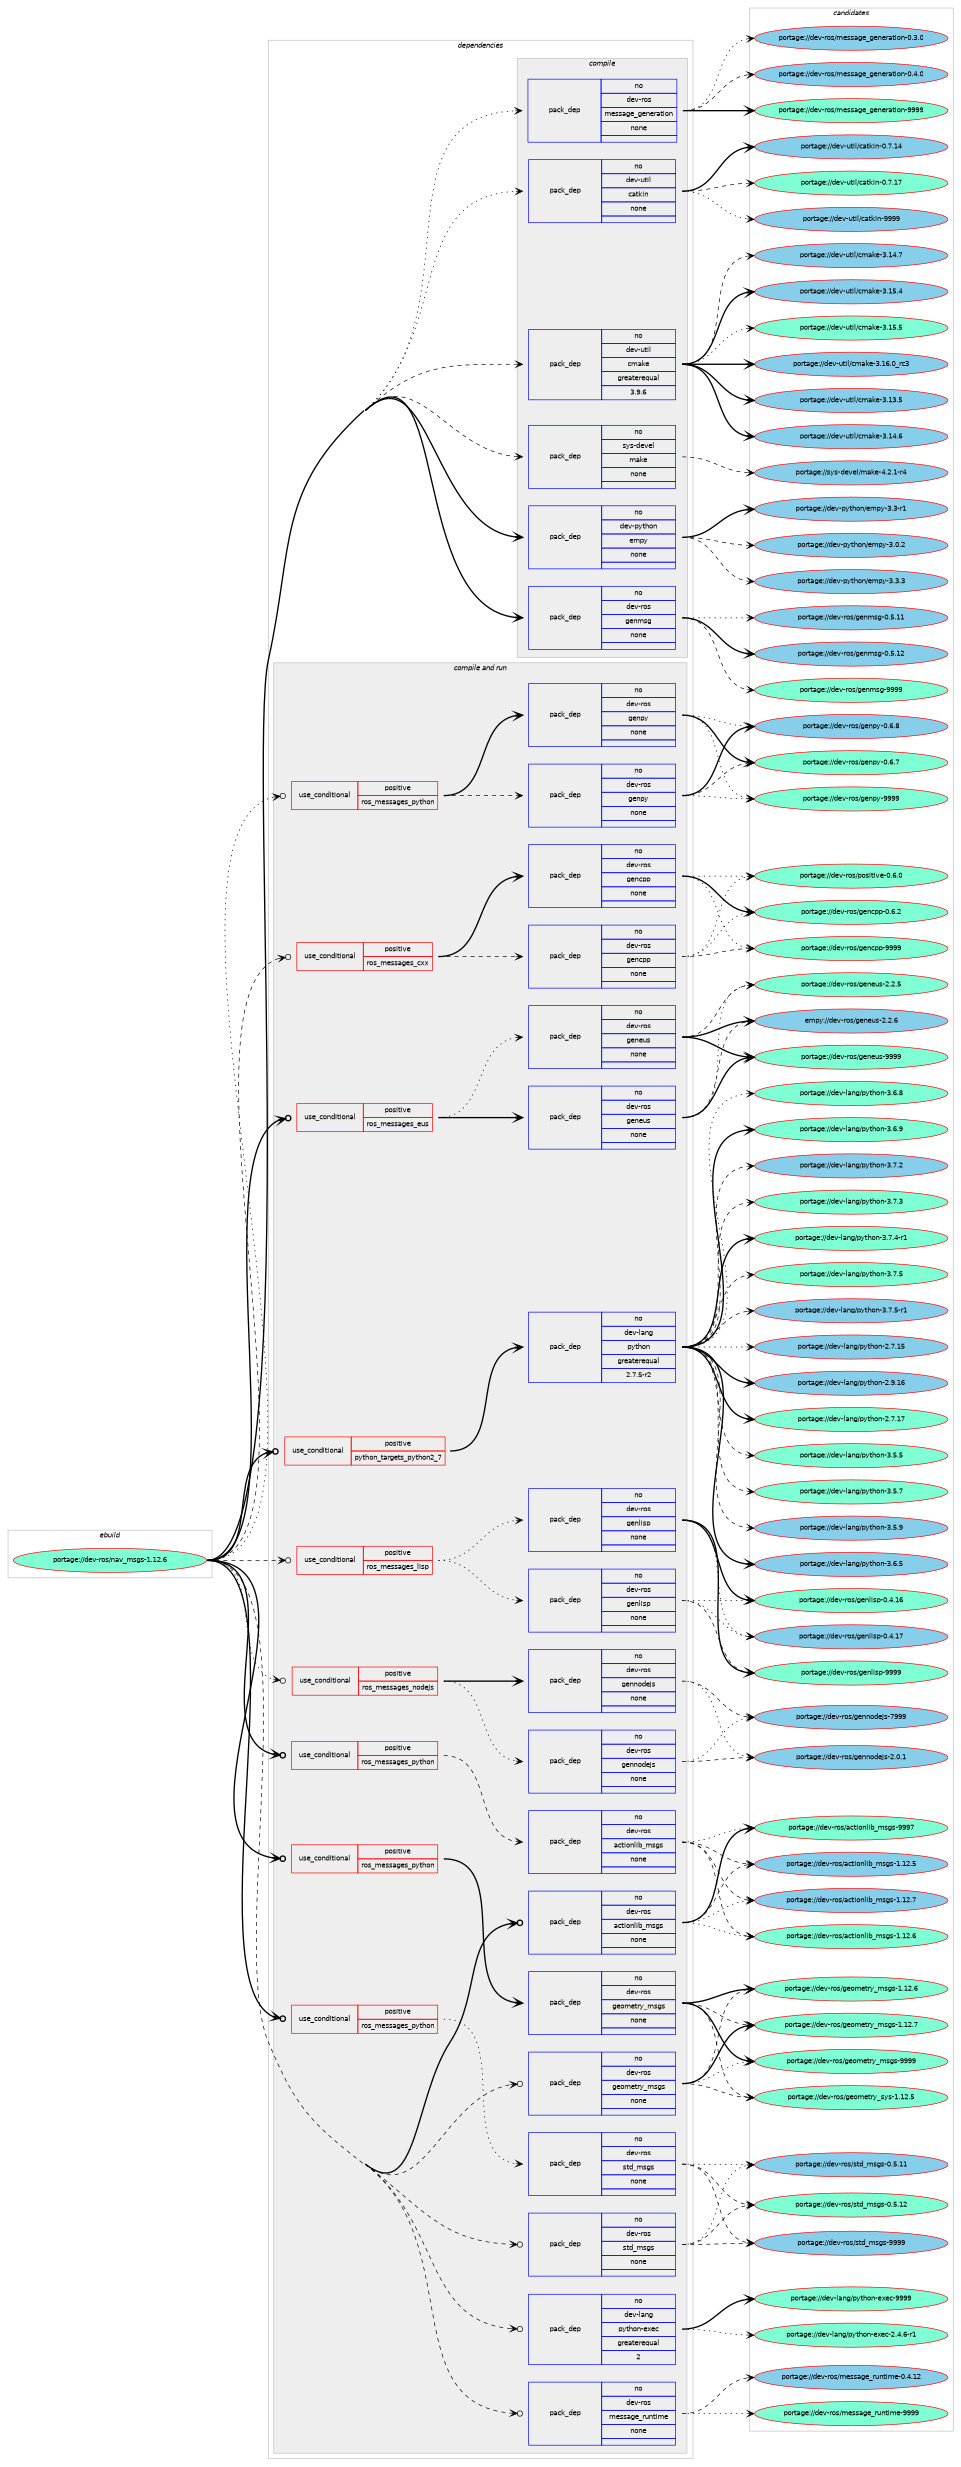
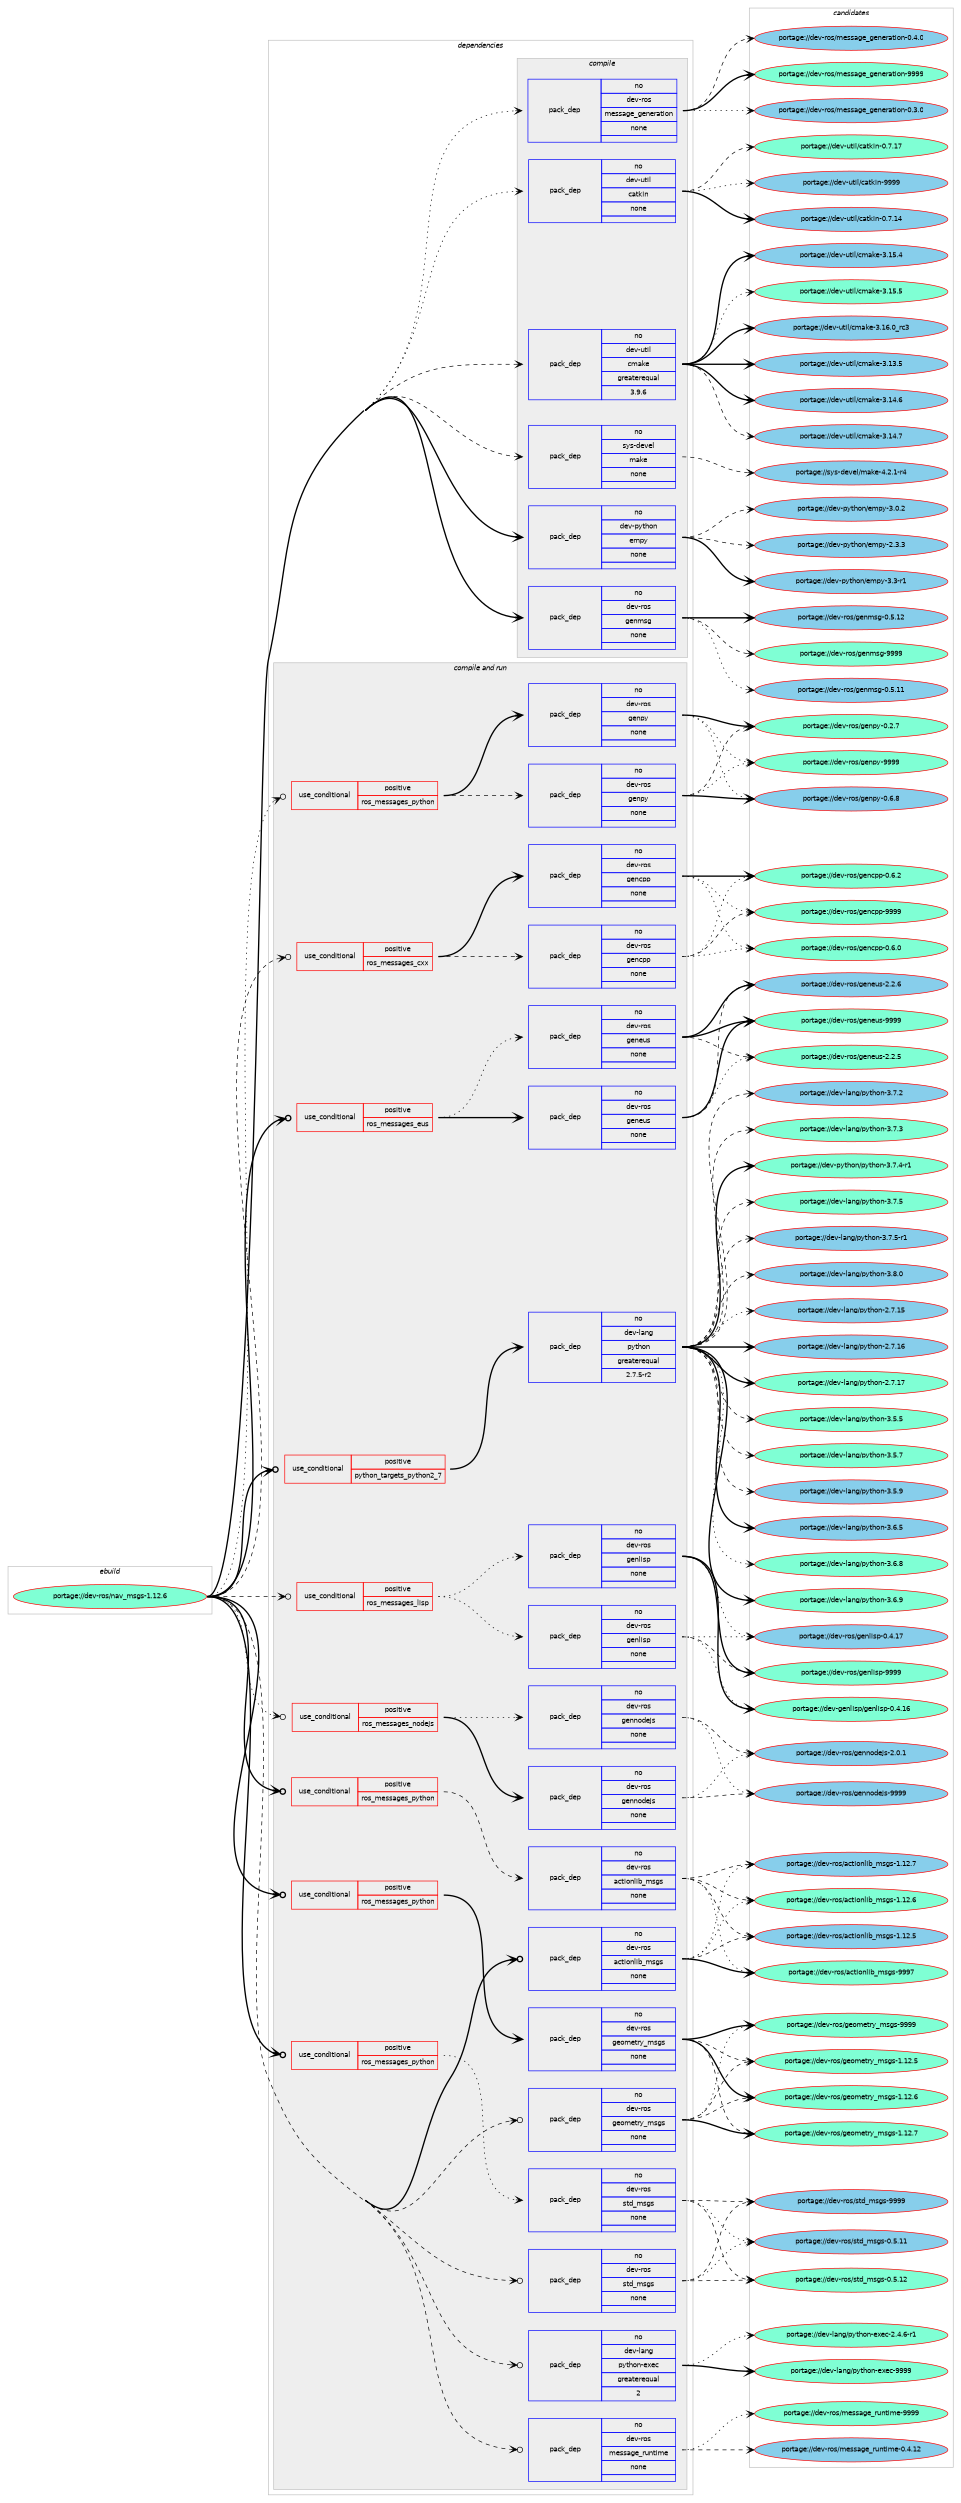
node "portage://dev-python/empy-3.3.3": label "portage://dev-python/empy-3.3.3" -> "portage://dev-python/empy-2.3.3"
node "portage://dev-ros/genpy-0.6.7": label "portage://dev-ros/genpy-0.6.7" -> "portage://dev-ros/genpy-0.2.7"
node "portage://dev-ros/positive-0.6.0": label "portage://dev-ros/positive-0.6.0" -> "portage://dev-ros/gencpp-0.6.0"
node "empy://dev-ros/geneus-2.2.6": label "empy://dev-ros/geneus-2.2.6" -> "portage://dev-ros/geneus-2.2.6"
node "portage://dev-lang/python-3.7.4-r1": label "portage://dev-lang/python-3.7.4-r1" -> "portage://dev-python/python-3.7.4-r1"
node "portage://dev-lang/python-3.8.0": added
node "portage://dev-lang/python-2.9.16": label "portage://dev-lang/python-2.9.16" -> "portage://dev-lang/python-2.7.16"
node "portage://dev-ros/genlisp-0.4.16": label "portage://dev-ros/genlisp-0.4.16" -> "portage://dev-genlisp/genlisp-0.4.16"
node "portage://dev-ros/gennodejs-7999": label "portage://dev-ros/gennodejs-7999" -> "portage://dev-ros/gennodejs-9999"
node "portage://dev-ros/geometry_sys-1.12.5": label "portage://dev-ros/geometry_sys-1.12.5" -> "portage://dev-ros/geometry_msgs-1.12.5"
